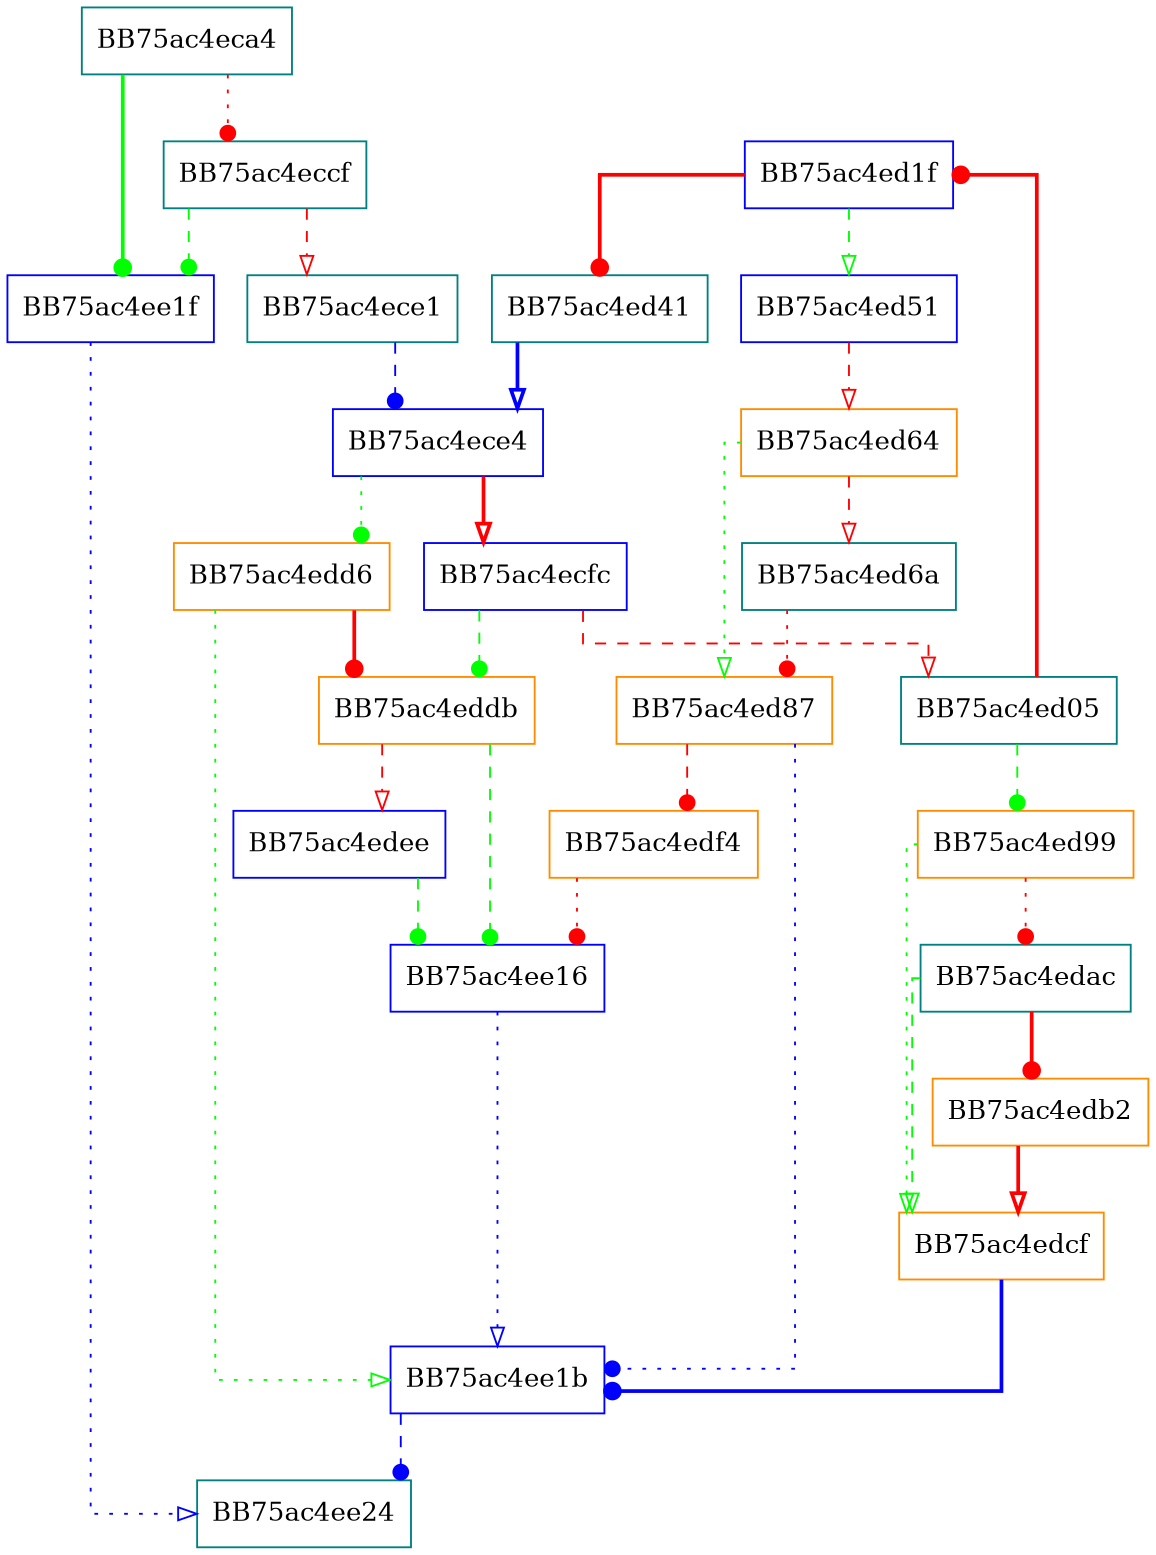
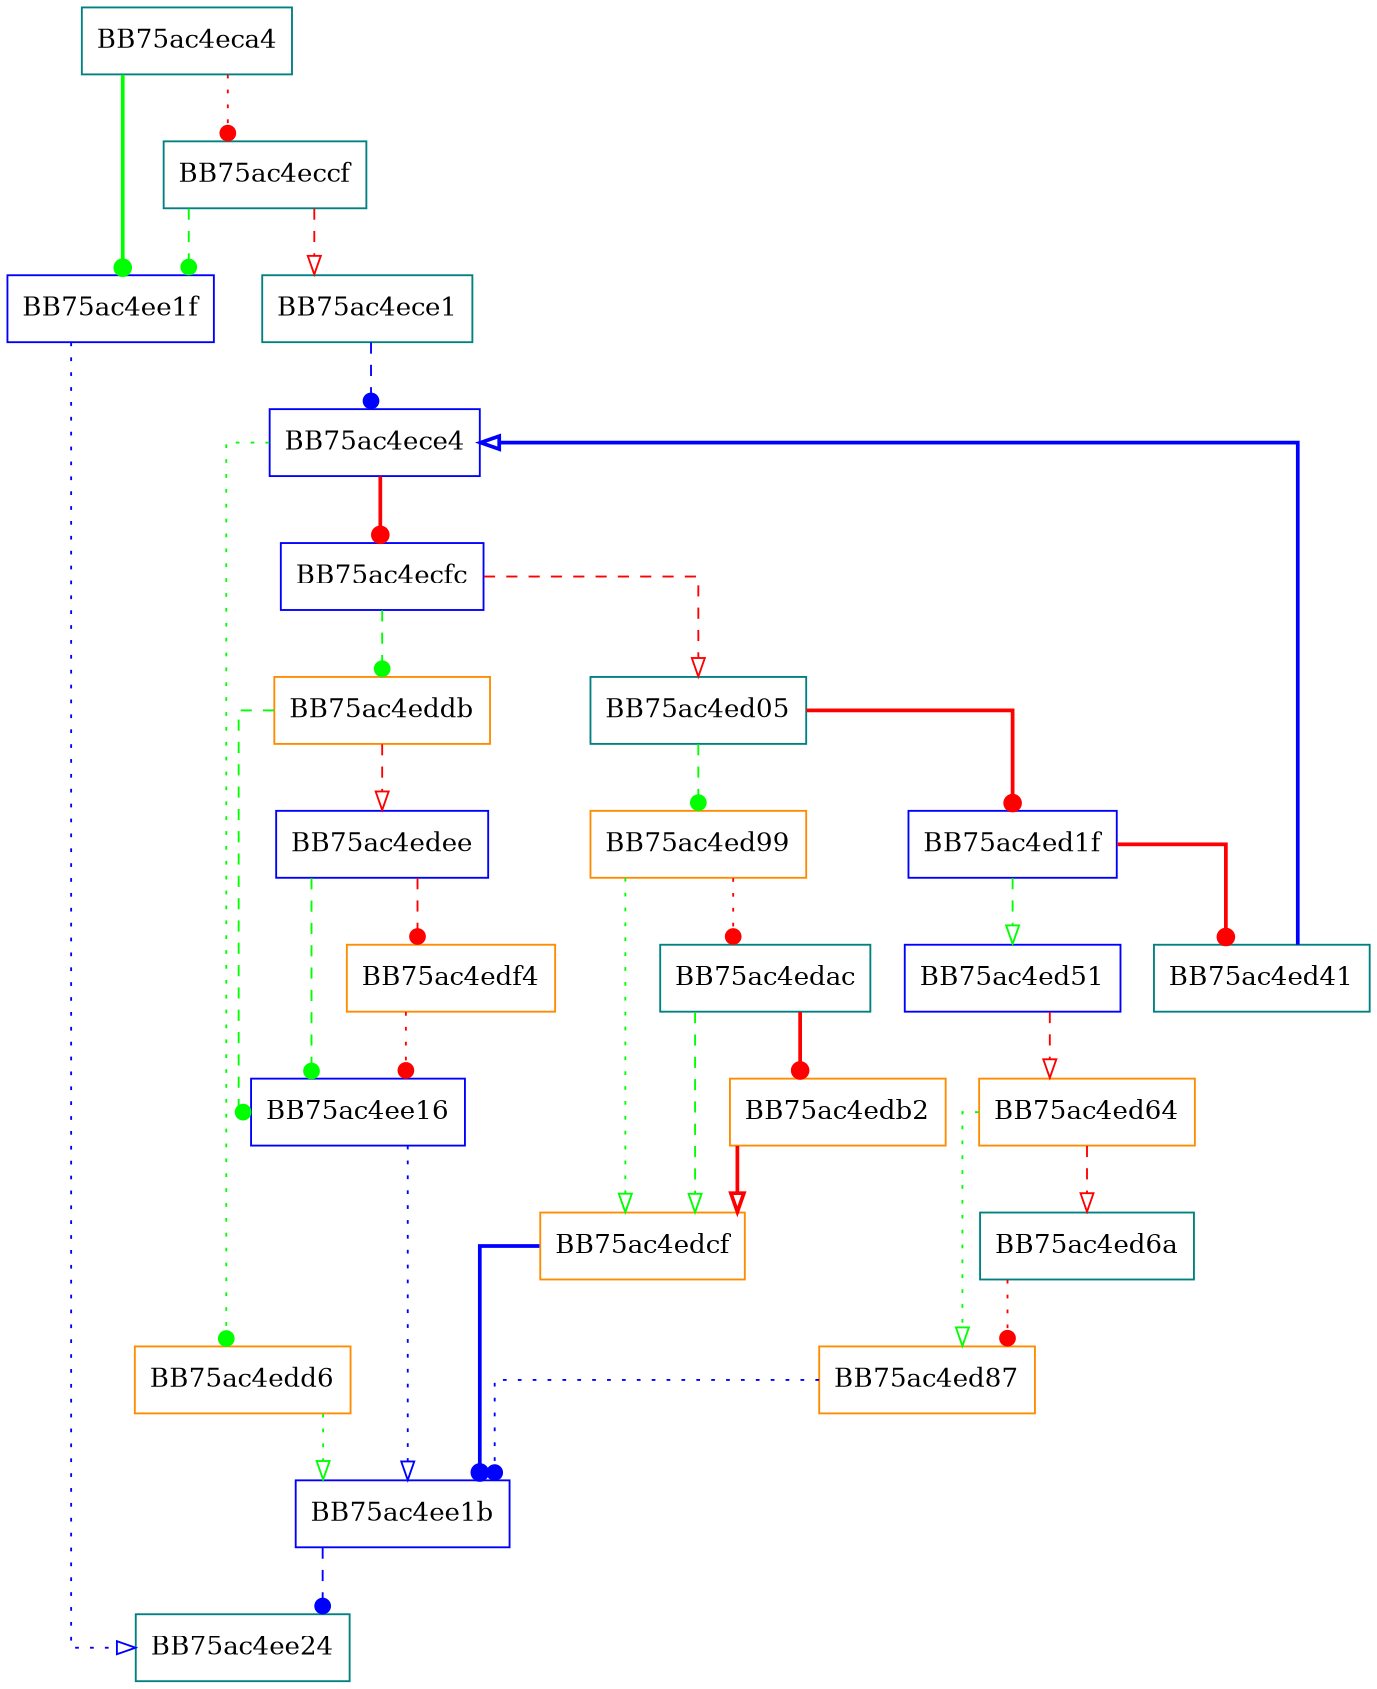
edge "BB75ac4ece4" -> "BB75ac4ecfc": arrowhead onormal -> dot
edge "BB75ac4edd6" -> "BB75ac4eddb": removed
edge "BB75ac4ed87" -> "BB75ac4edf4": now "BB75ac4edee" -> "BB75ac4edf4"
